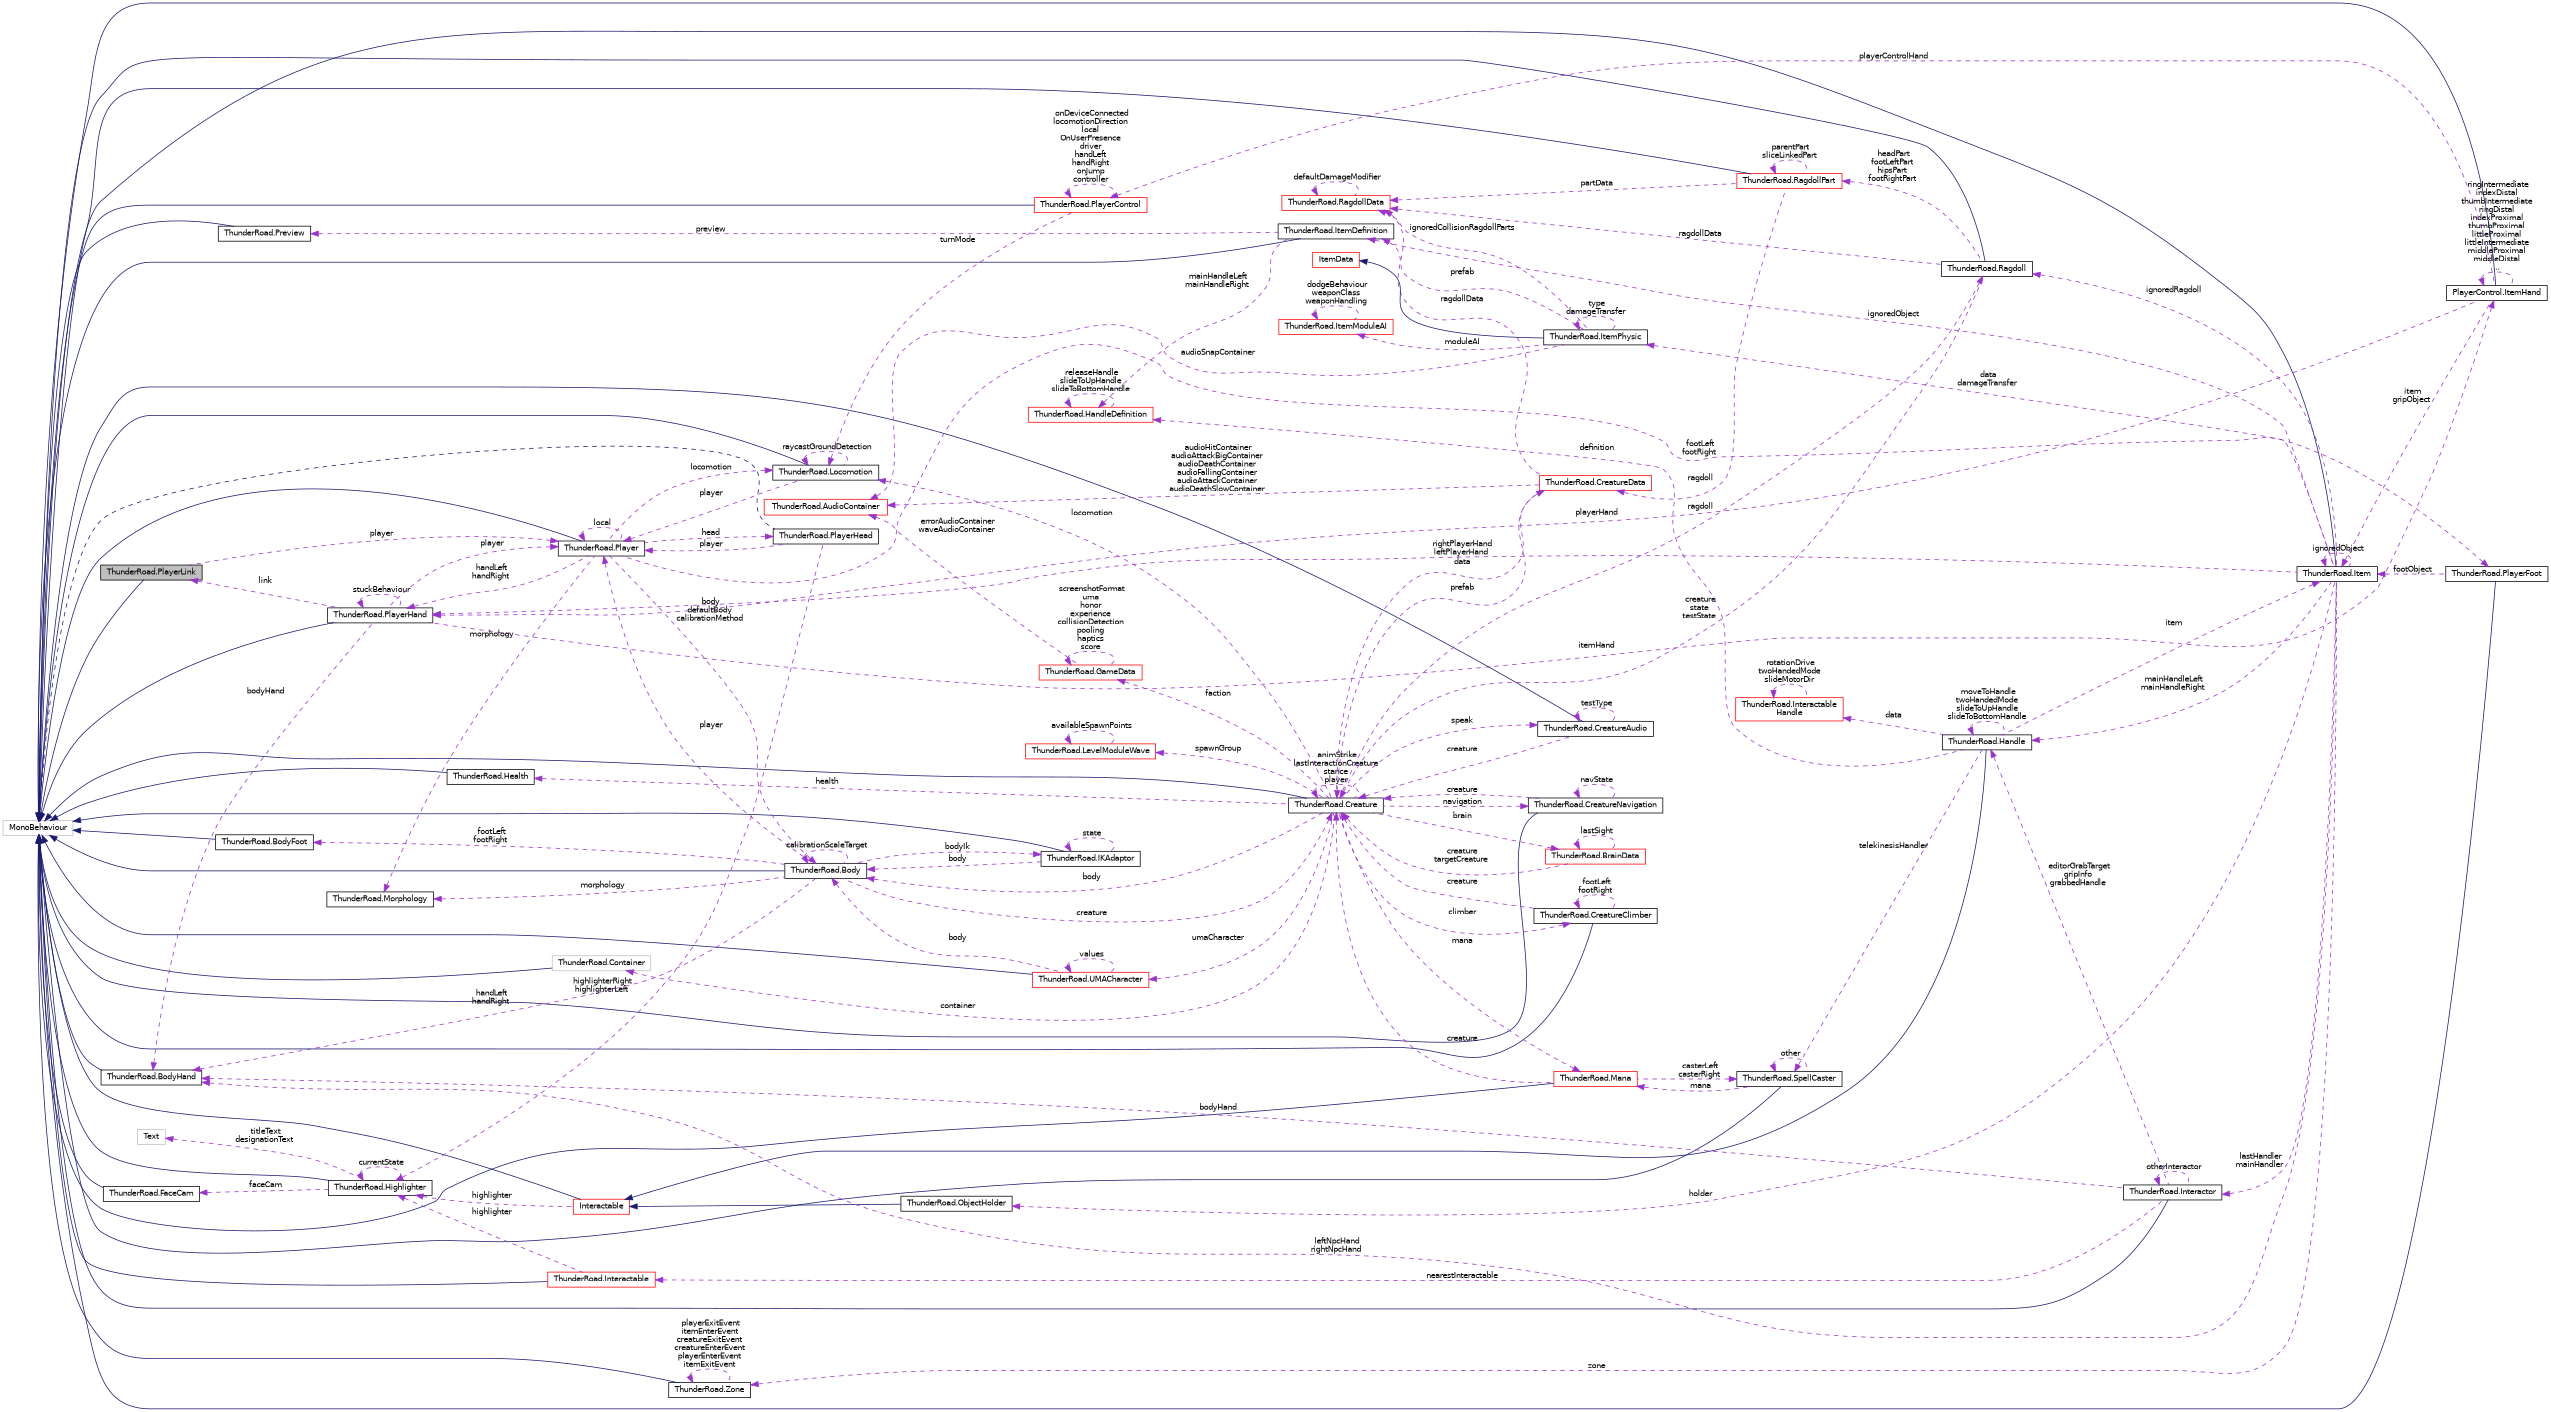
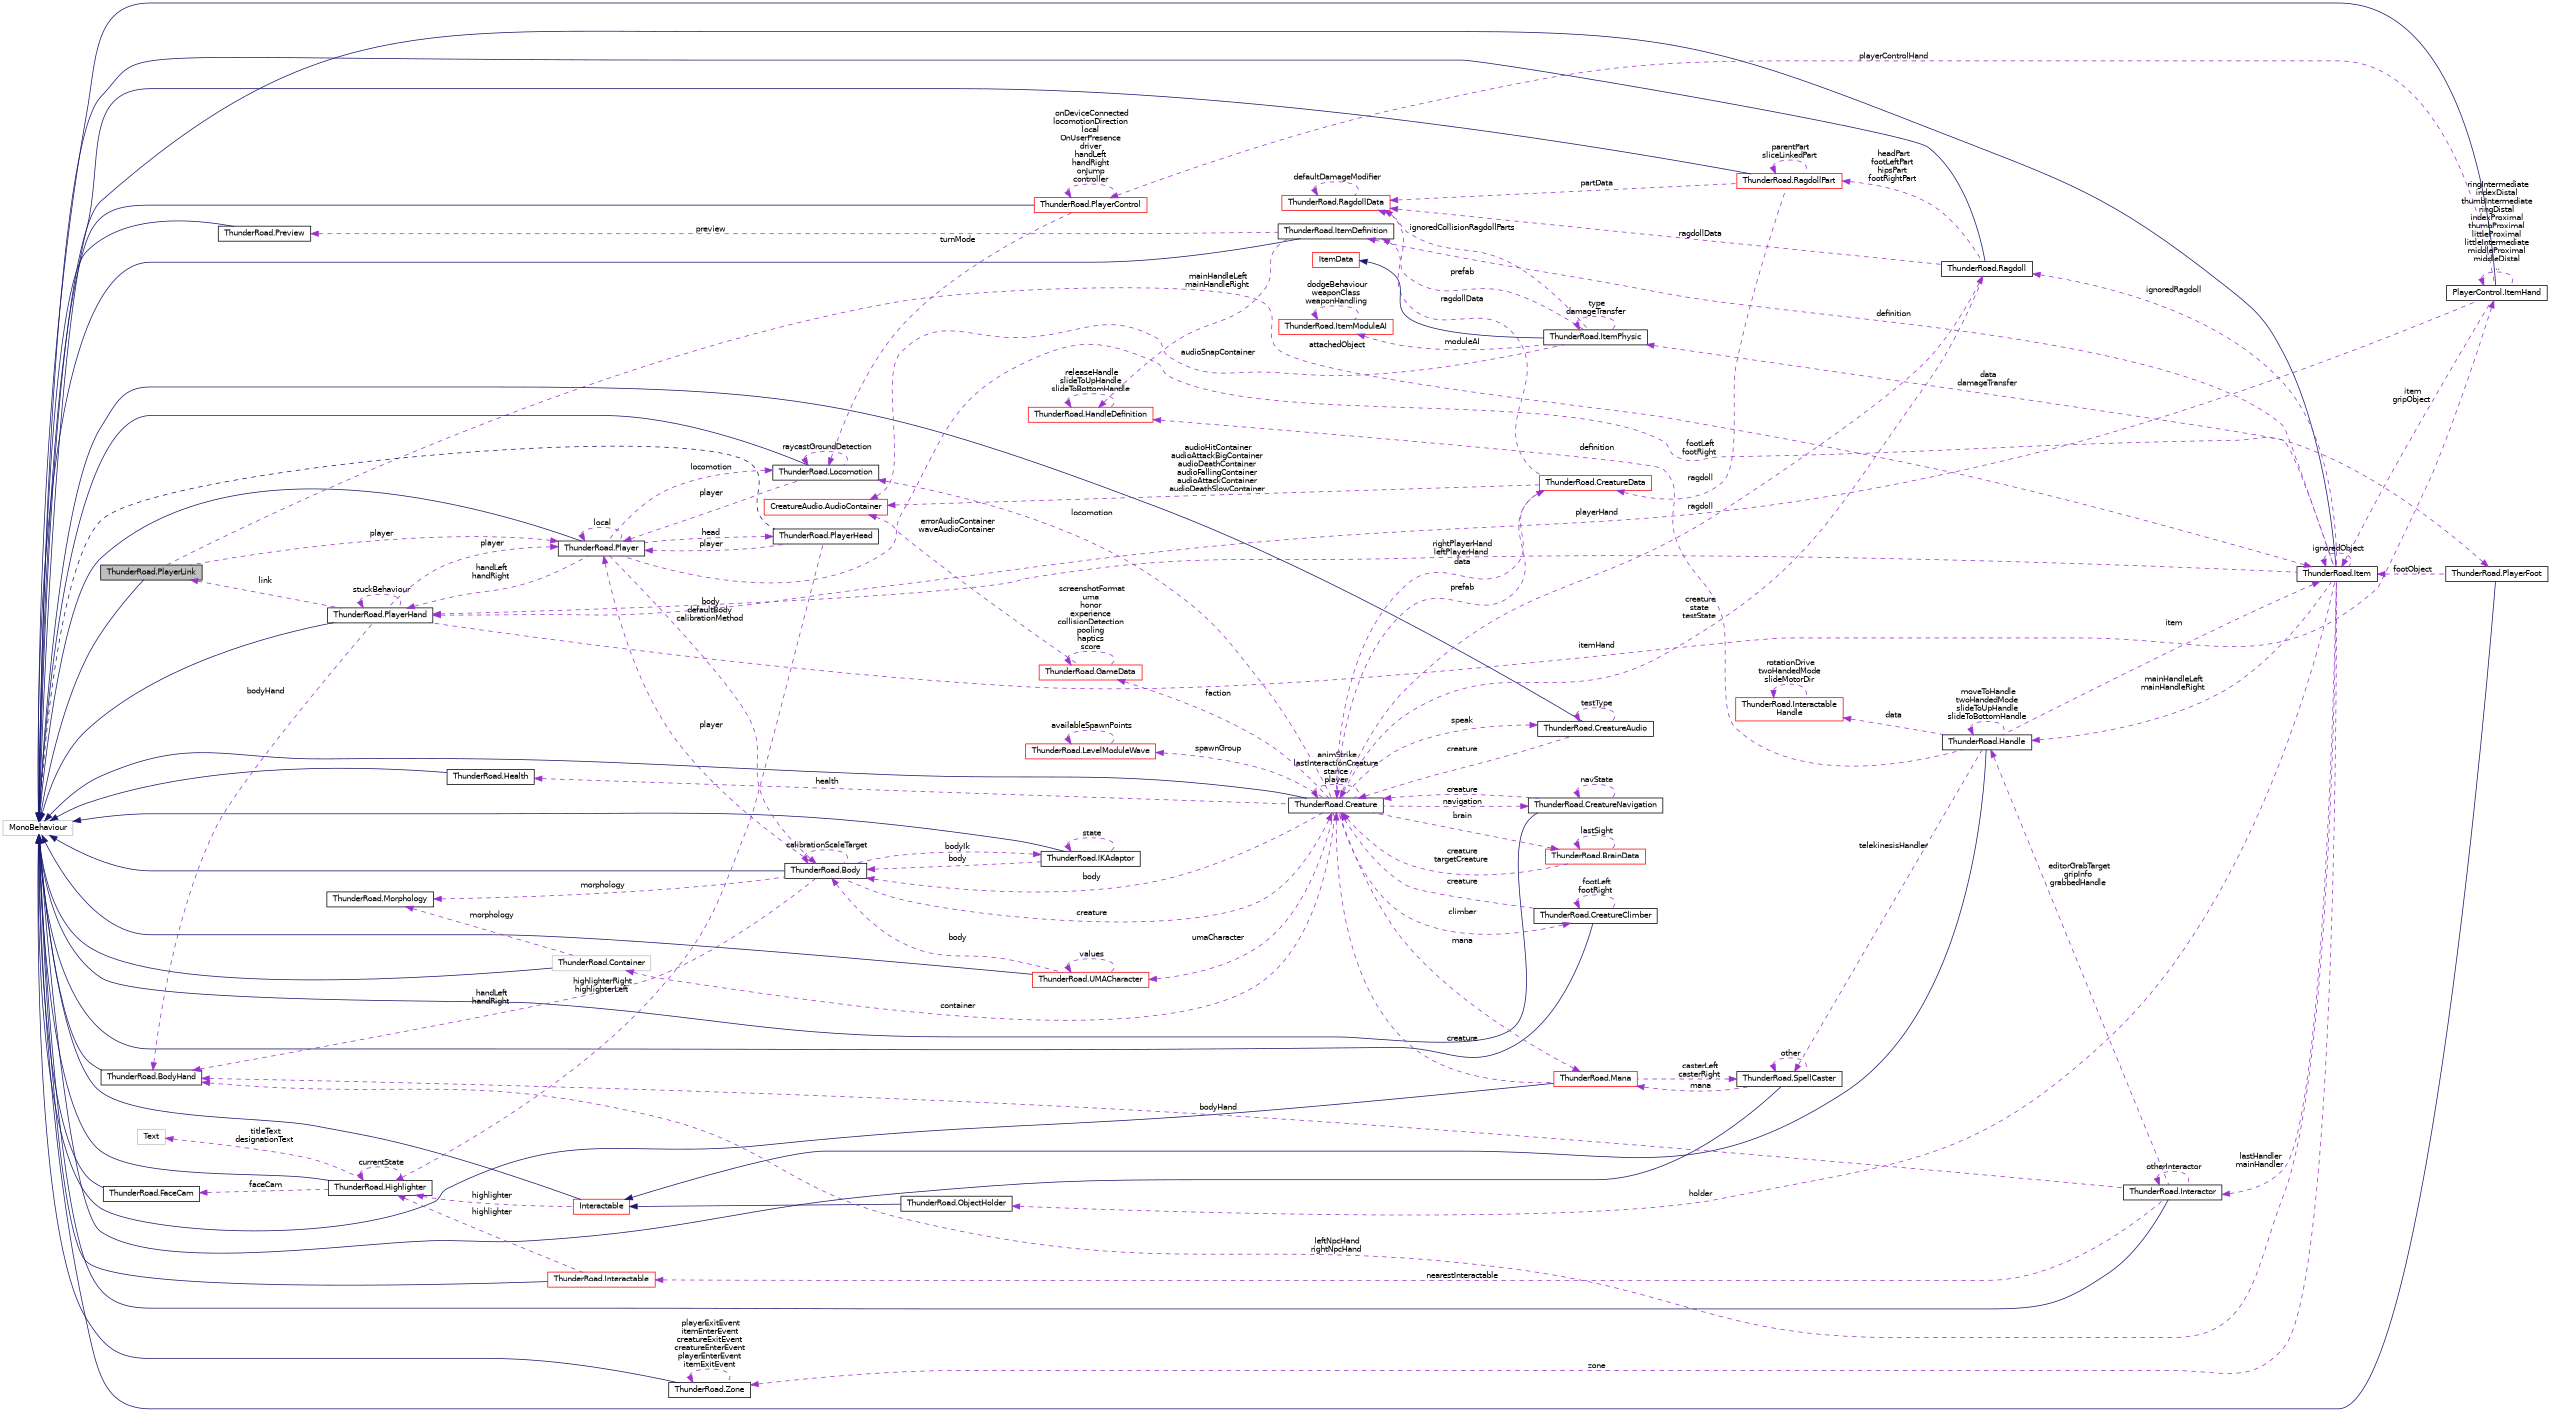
edge "ThunderRoad.PlayerLink" -> "ThunderRoad.Item": added, label "attachedObject"
edge "ThunderRoad.Item" -> "ThunderRoad.ItemDefinition": label " ignoredObject" -> " definition"
node "ThunderRoad.AudioContainer": label "ThunderRoad.AudioContainer" -> "CreatureAudio.AudioContainer"
edge "ThunderRoad.Player" -> "ThunderRoad.Morphology": now "ThunderRoad.Container" -> "ThunderRoad.Morphology"
node "ThunderRoad.BodyFoot": removed
